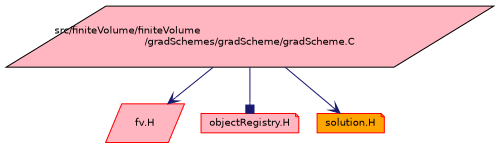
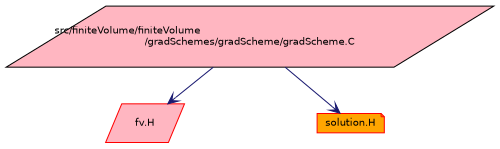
node "objectRegistry.H": removed
